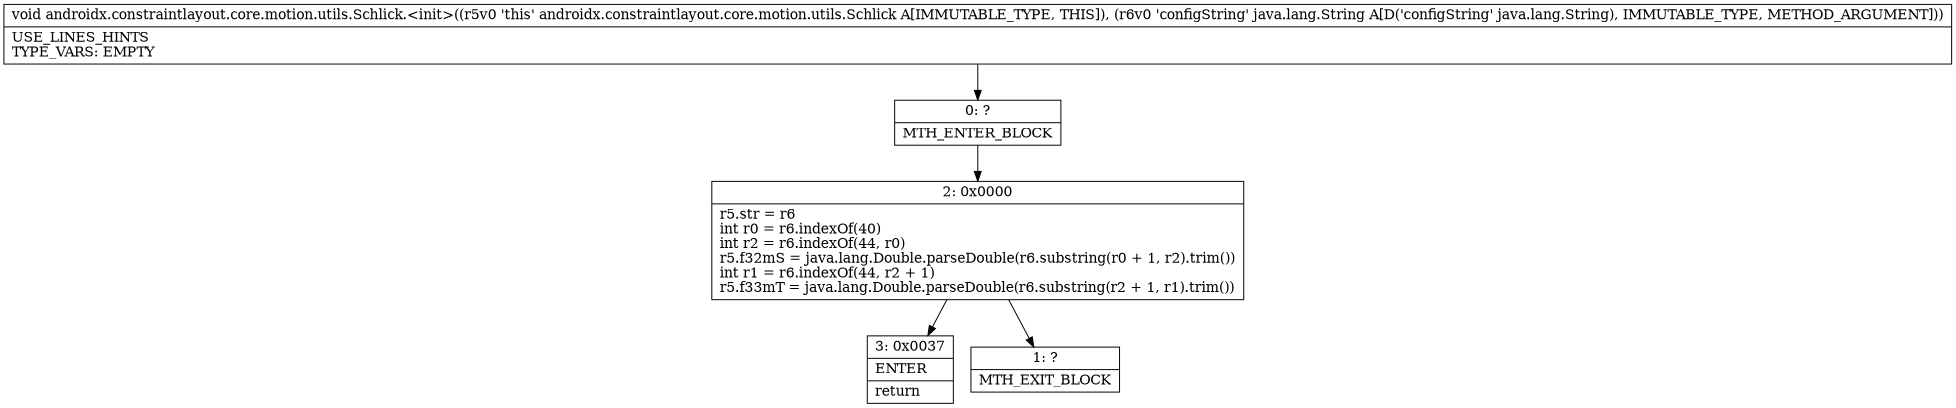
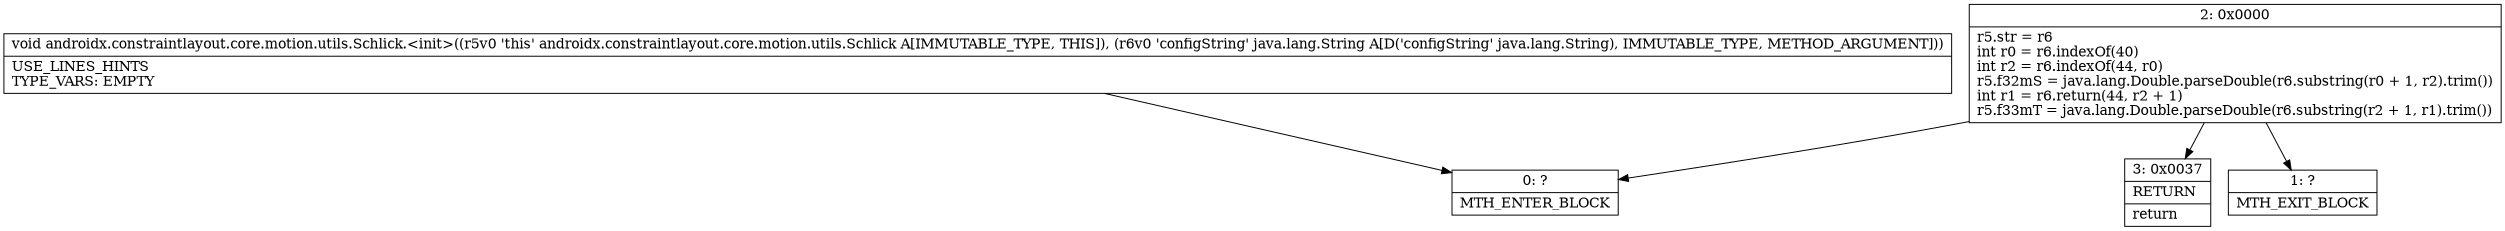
edge "0: ?" -> "2: 0x0000": reversed
node "2: 0x0000": text "int r1 = r6.indexOf(44, r2 + 1)" -> "int r1 = r6.return(44, r2 + 1)"
node "3: 0x0037": text "ENTER" -> "RETURN"
